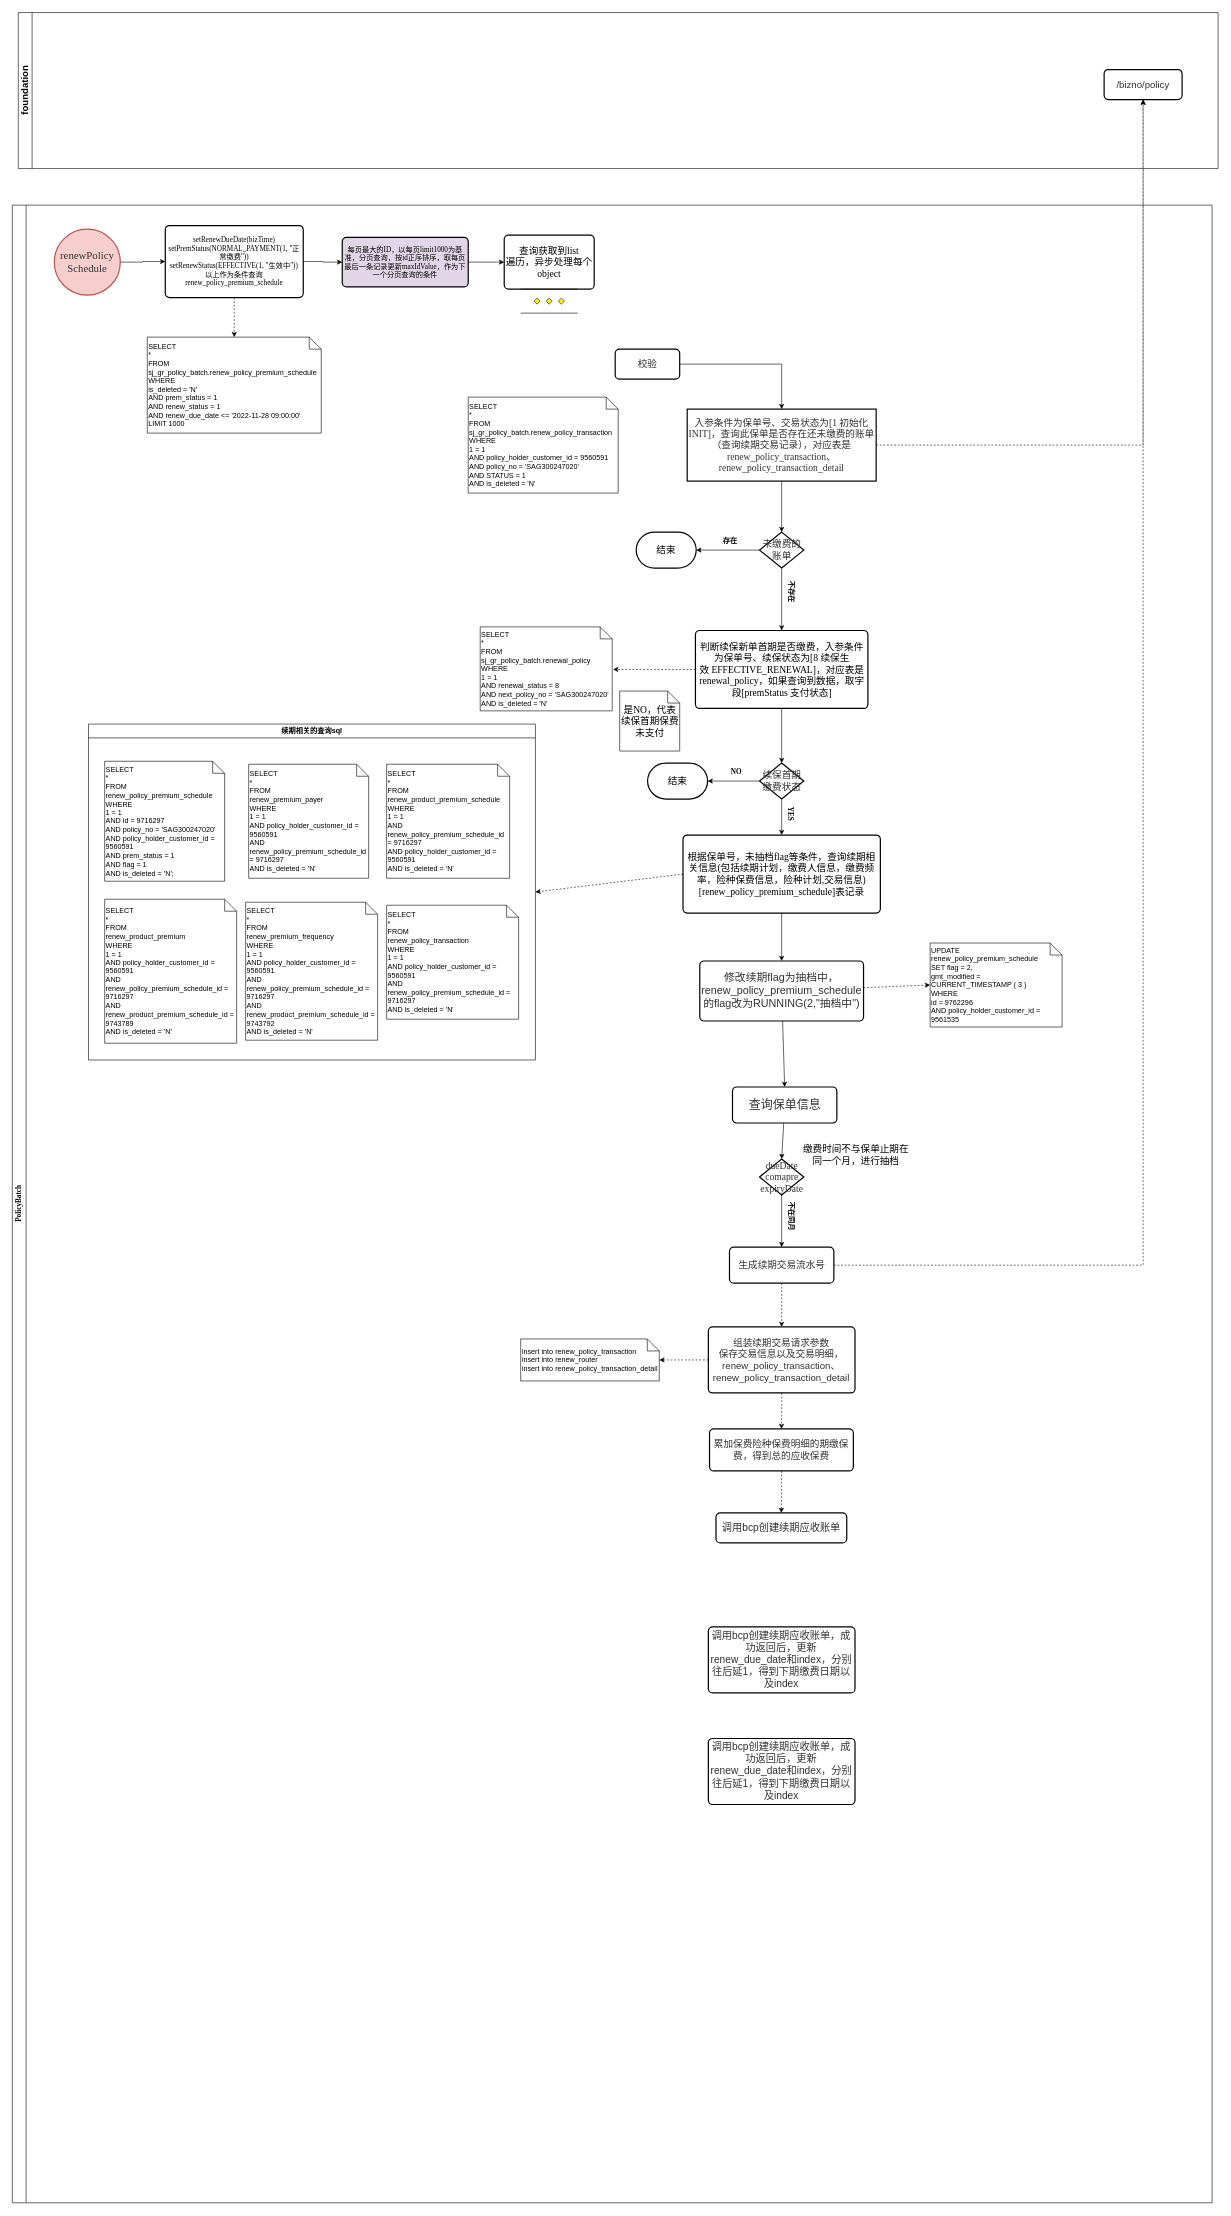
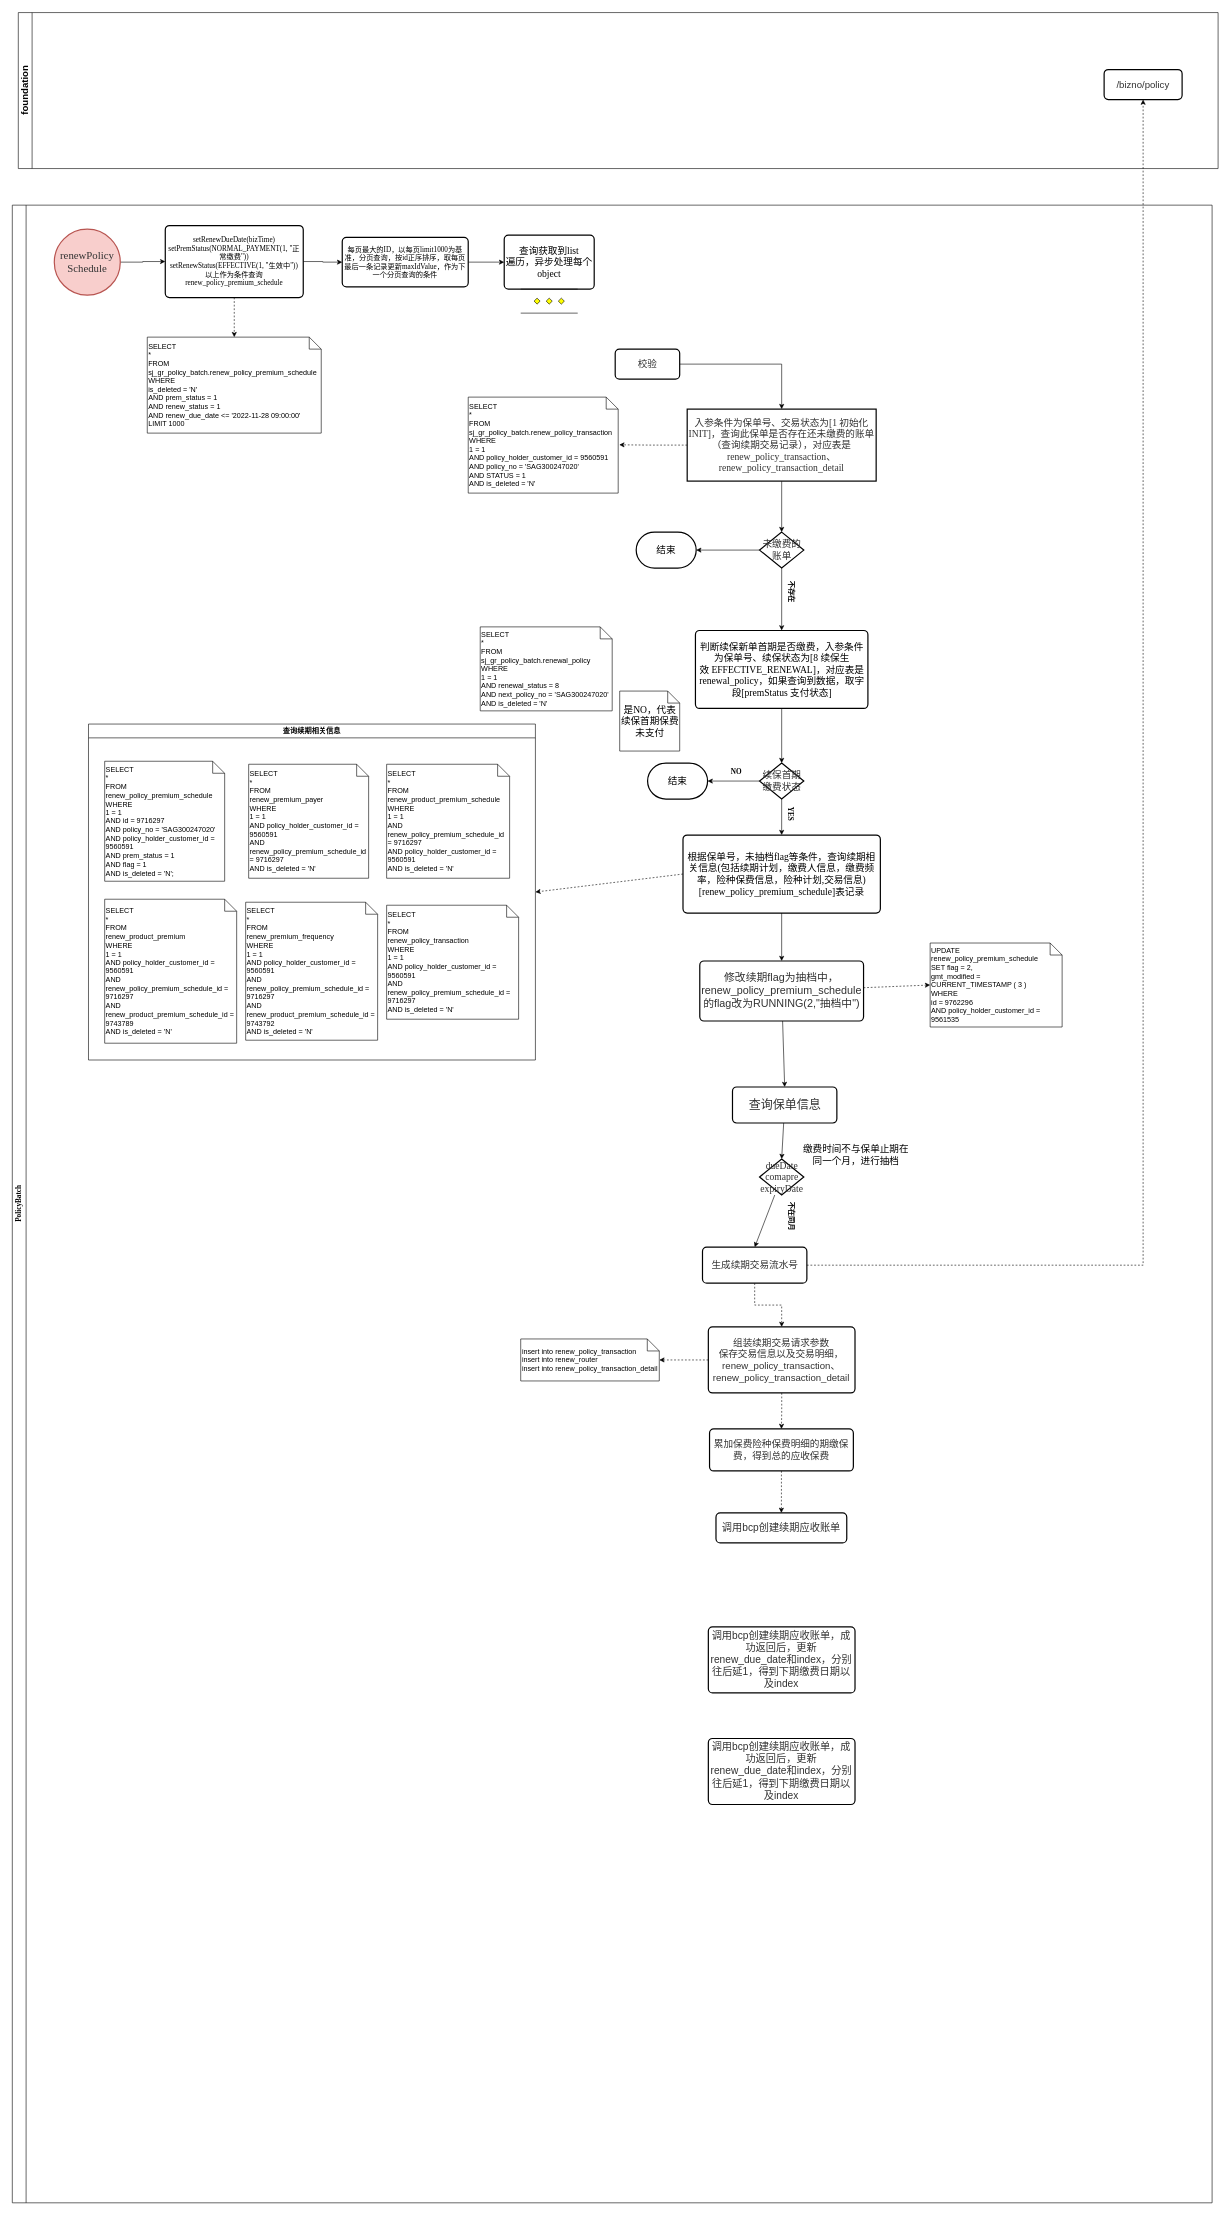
node "每页最大的ID，以每页limit1000为基准，分页查询，按id正序排序，取每页最后一条记录更新maxIdValue，作为下一个分页查询的条件": fillcolor #e1d5e7 -> #ffffff
edge "入参条件为保单号、交易状态为[1 初始化 INIT]，查询此保单是否存在还未缴费的账单（查询续期交易记录），对应表是renew_policy_transaction、renew_policy_transaction_detail" -> "/bizno/policy": now "入参条件为保单号、交易状态为[1 初始化 INIT]，查询此保单是否存在还未缴费的账单（查询续期交易记录），对应表是renew_policy_transaction、renew_policy_transaction_detail" -> "SELECT * FROM sj_gr_policy_batch.renew_policy_transaction WHERE 1 = 1 AND policy_holder_customer_id = 9560591 AND policy_no = 'SAG300247020' AND STATUS = 1 AND is_deleted = 'N'"
node "存在": removed
edge "判断续保新单首期是否缴费，入参条件为保单号、续保状态为[8 续保生效 EFFECTIVE_RENEWAL]，对应表是renewal_policy，如果查询到数据，取字段[premStatus 支付状态]" -> "SELECT * FROM sj_gr_policy_batch.renewal_policy WHERE 1 = 1 AND renewal_status = 8 AND next_policy_no = 'SAG300247020' AND is_deleted = 'N'": removed
node "续期相关的查询sql": label "续期相关的查询sql" -> "查询续期相关信息"
node "生成续期交易流水号": moved (782, 1265) -> (755, 1265)
